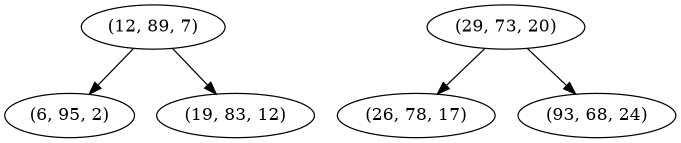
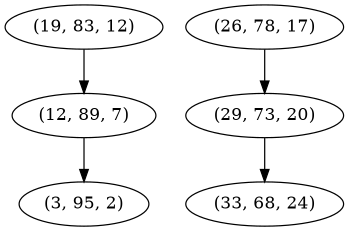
edge "(12, 89, 7)" -> "(19, 83, 12)": reversed
edge "(29, 73, 20)" -> "(26, 78, 17)": reversed
node "(6, 95, 2)": label "(6, 95, 2)" -> "(3, 95, 2)"
node "(93, 68, 24)": label "(93, 68, 24)" -> "(33, 68, 24)"
